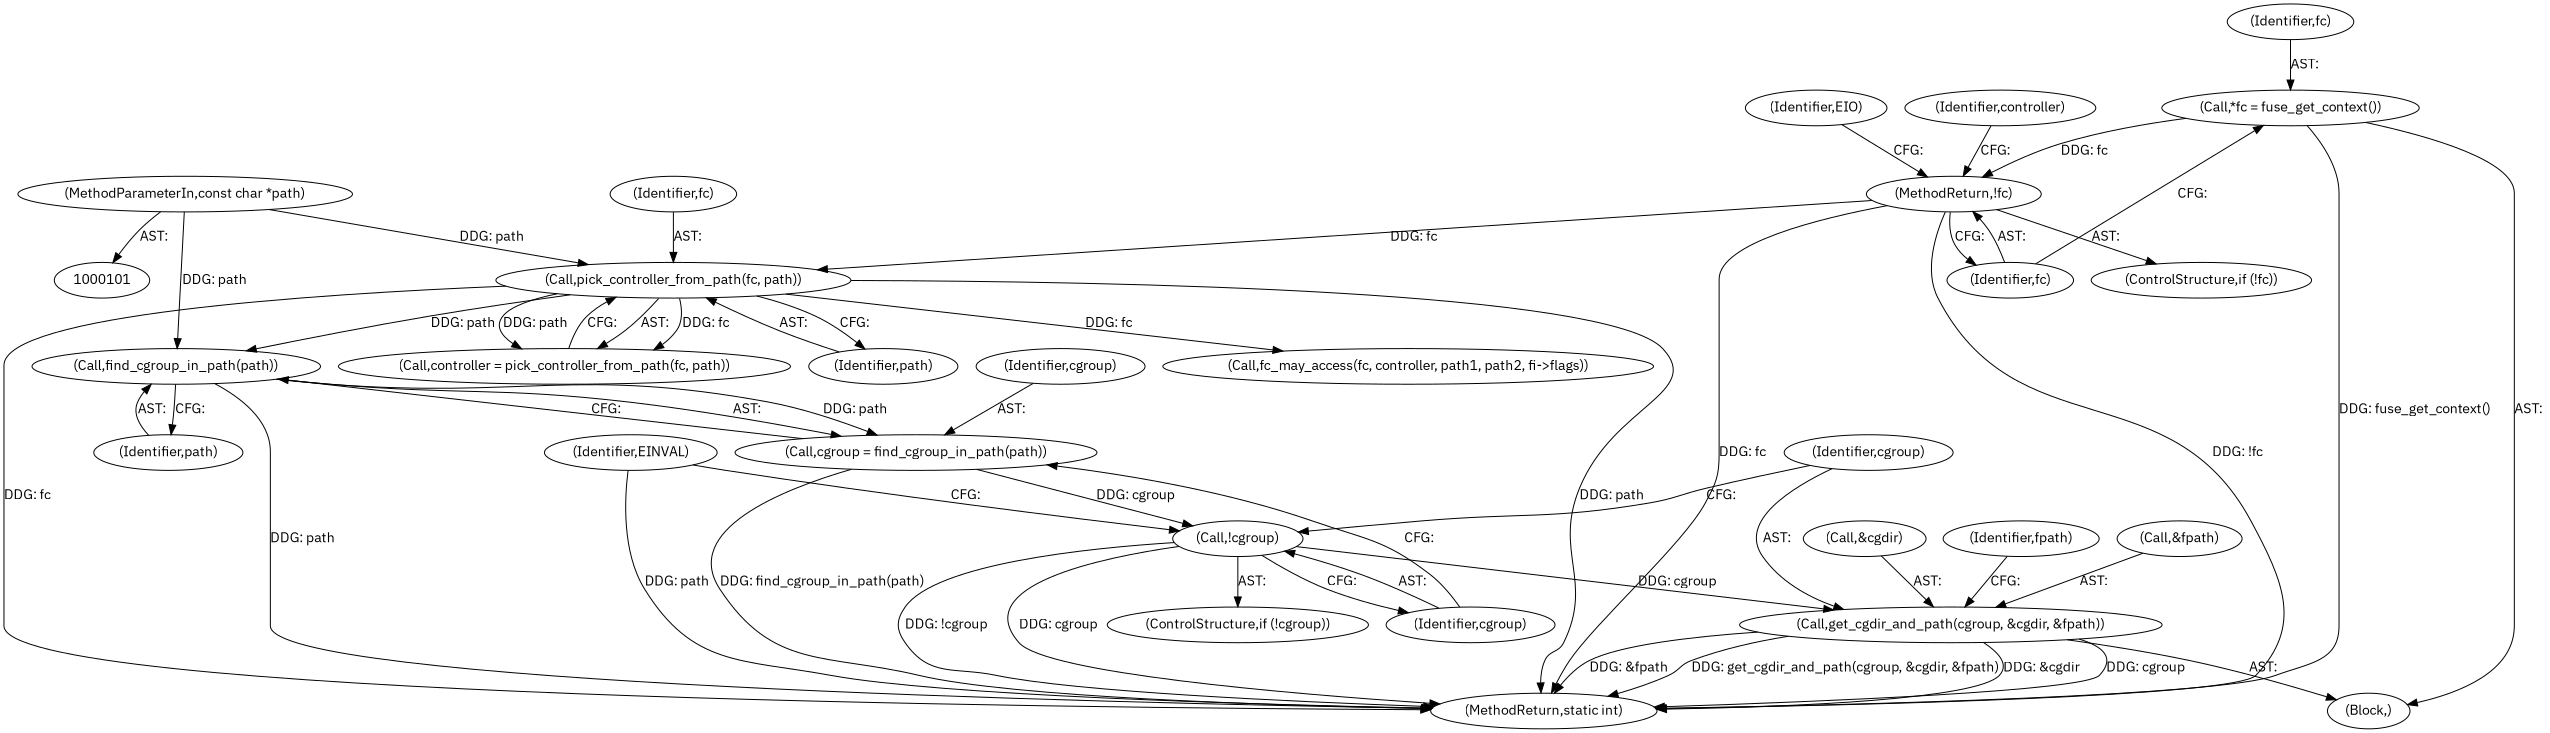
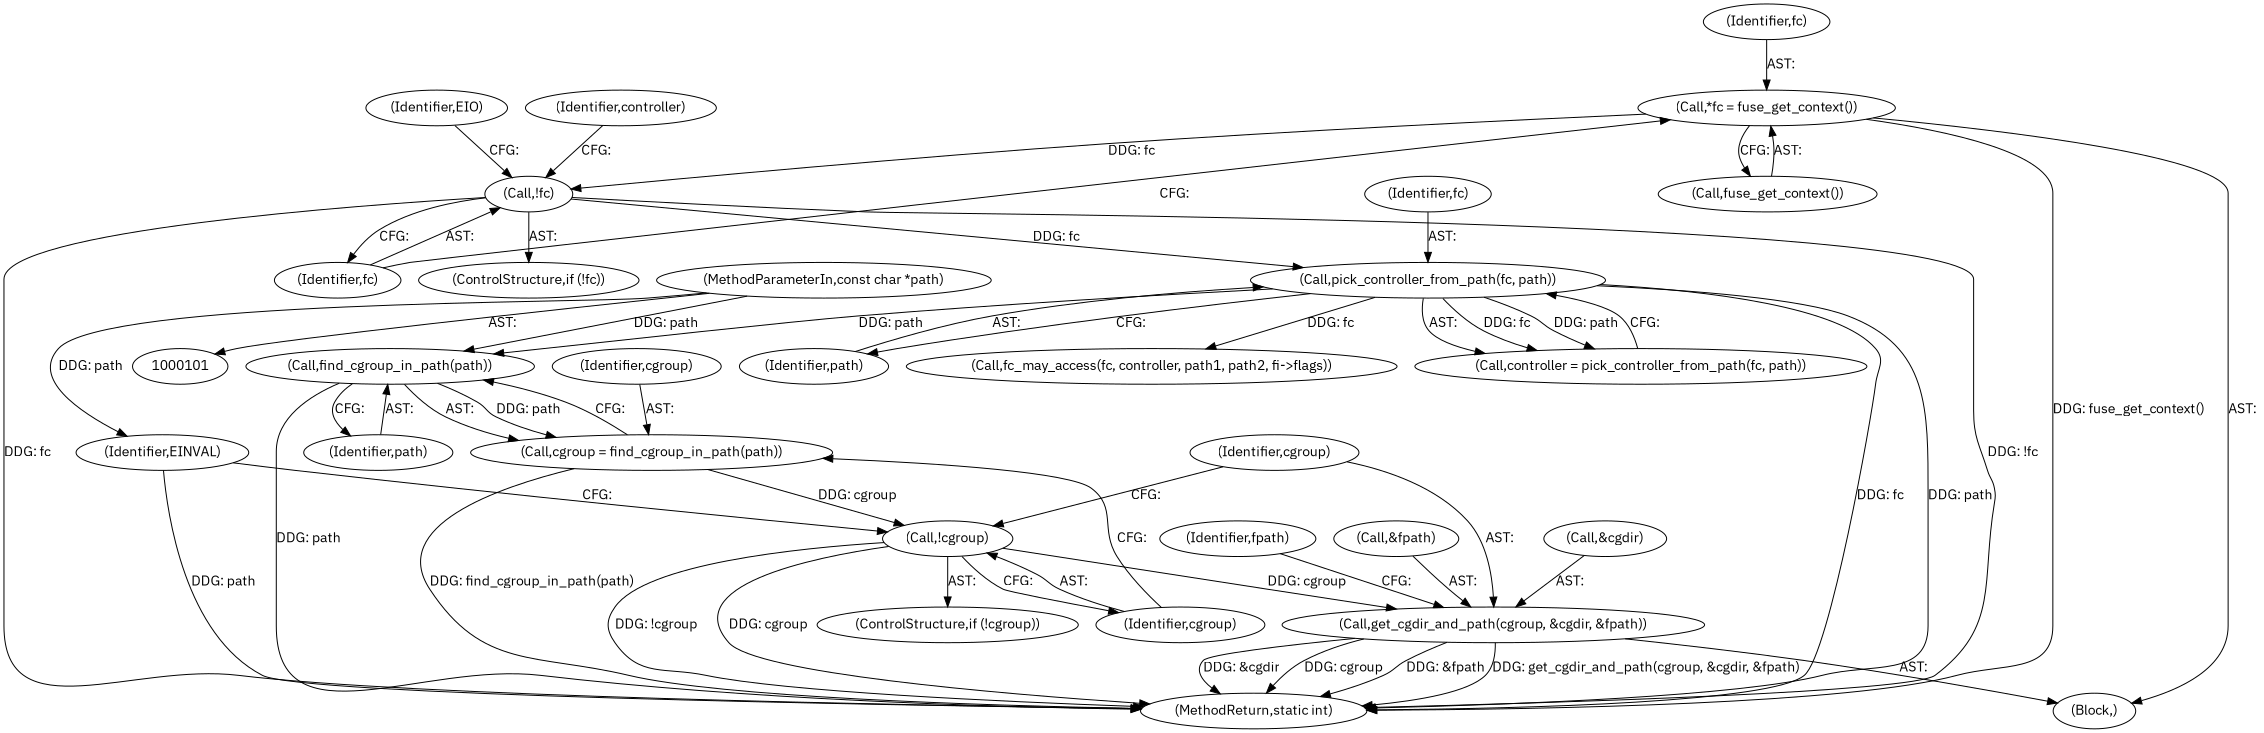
node "(Call,fuse_get_context())": added
node "(MethodReturn,!fc)": label "(MethodReturn,!fc)" -> "(Call,!fc)"
edge "(MethodParameterIn,const char *path)" -> "(Call,pick_controller_from_path(fc, path))": now "(MethodParameterIn,const char *path)" -> "(Identifier,EINVAL)"
